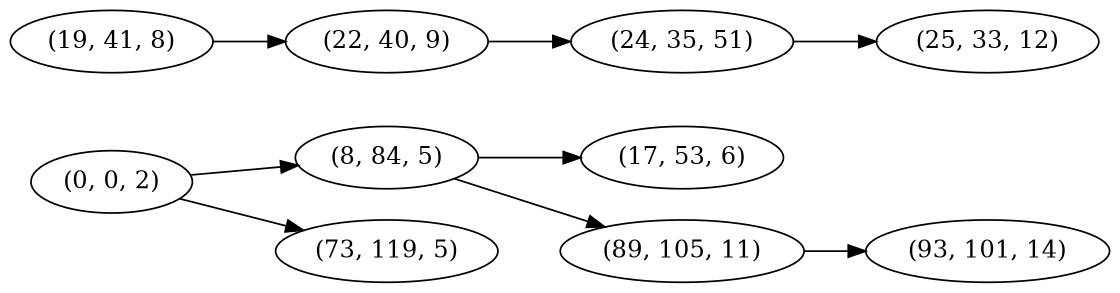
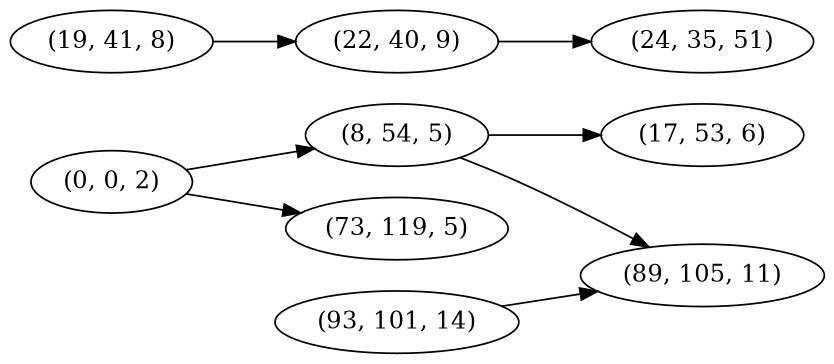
node "(25, 33, 12)": removed
node "(8, 84, 5)": label "(8, 84, 5)" -> "(8, 54, 5)"
edge "(89, 105, 11)" -> "(93, 101, 14)": reversed
